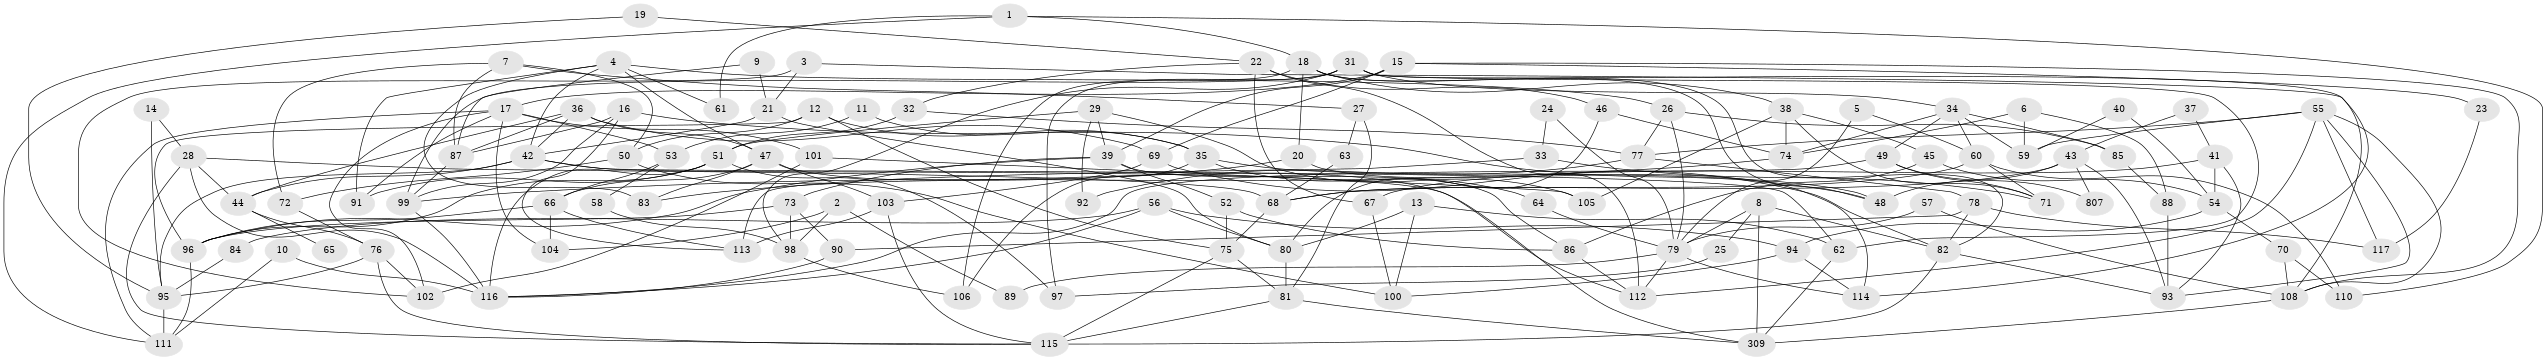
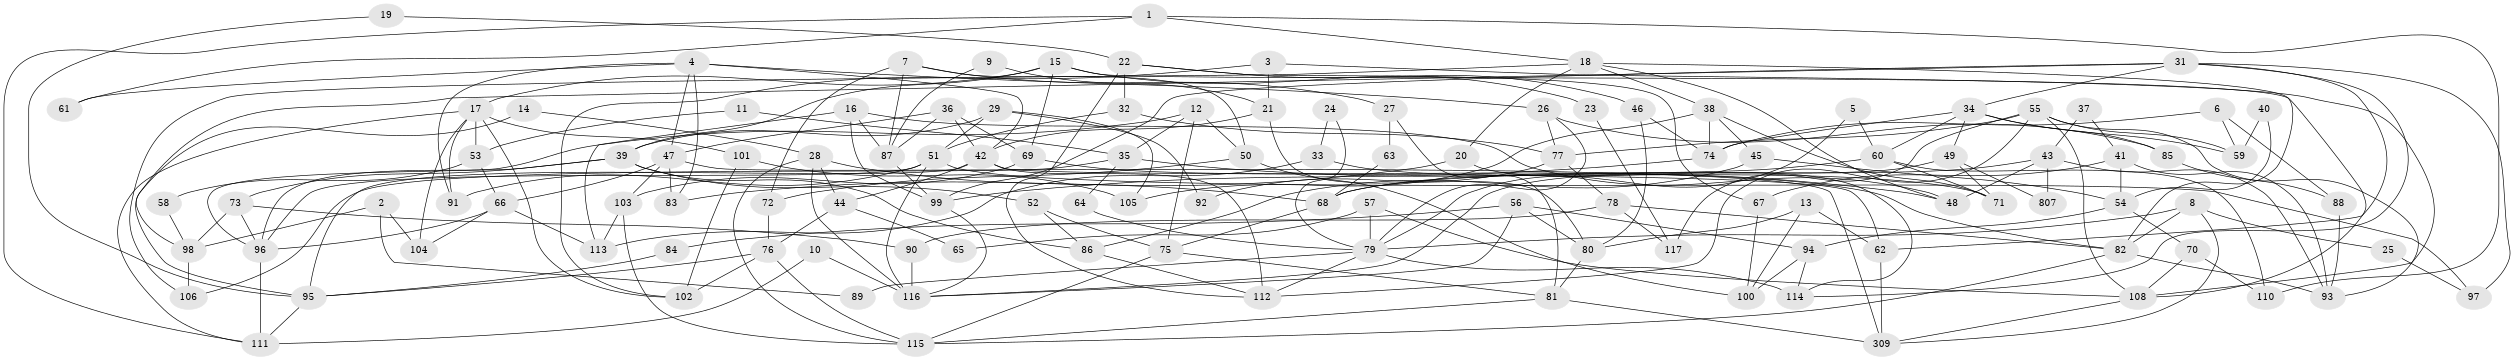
edge "36" -- "44": removed
edge "57" -- "65": added
